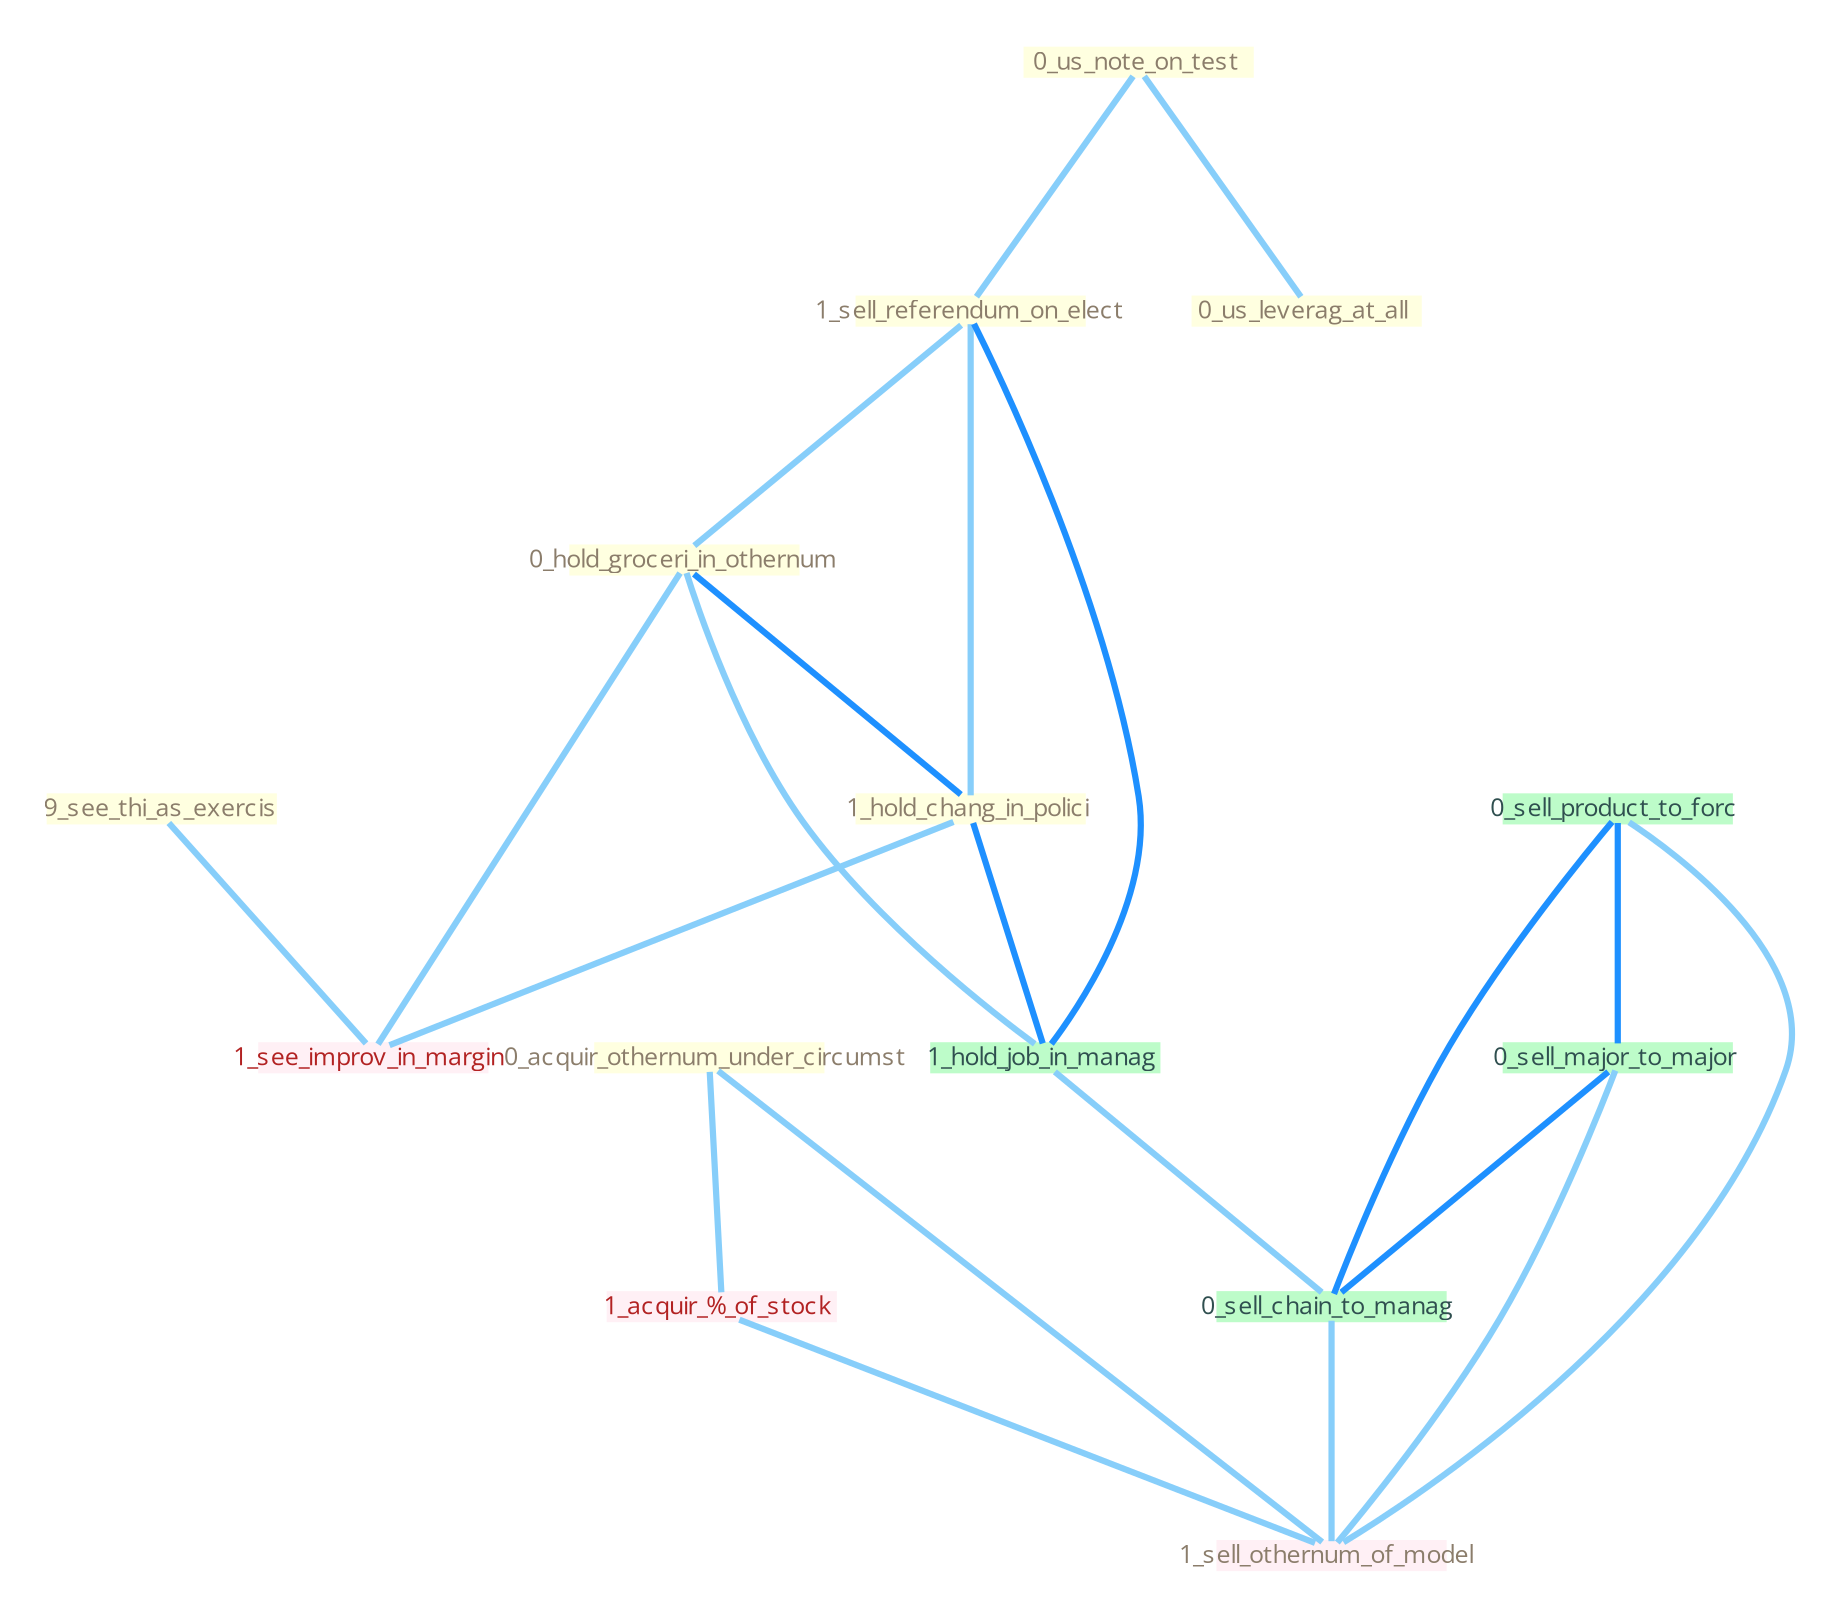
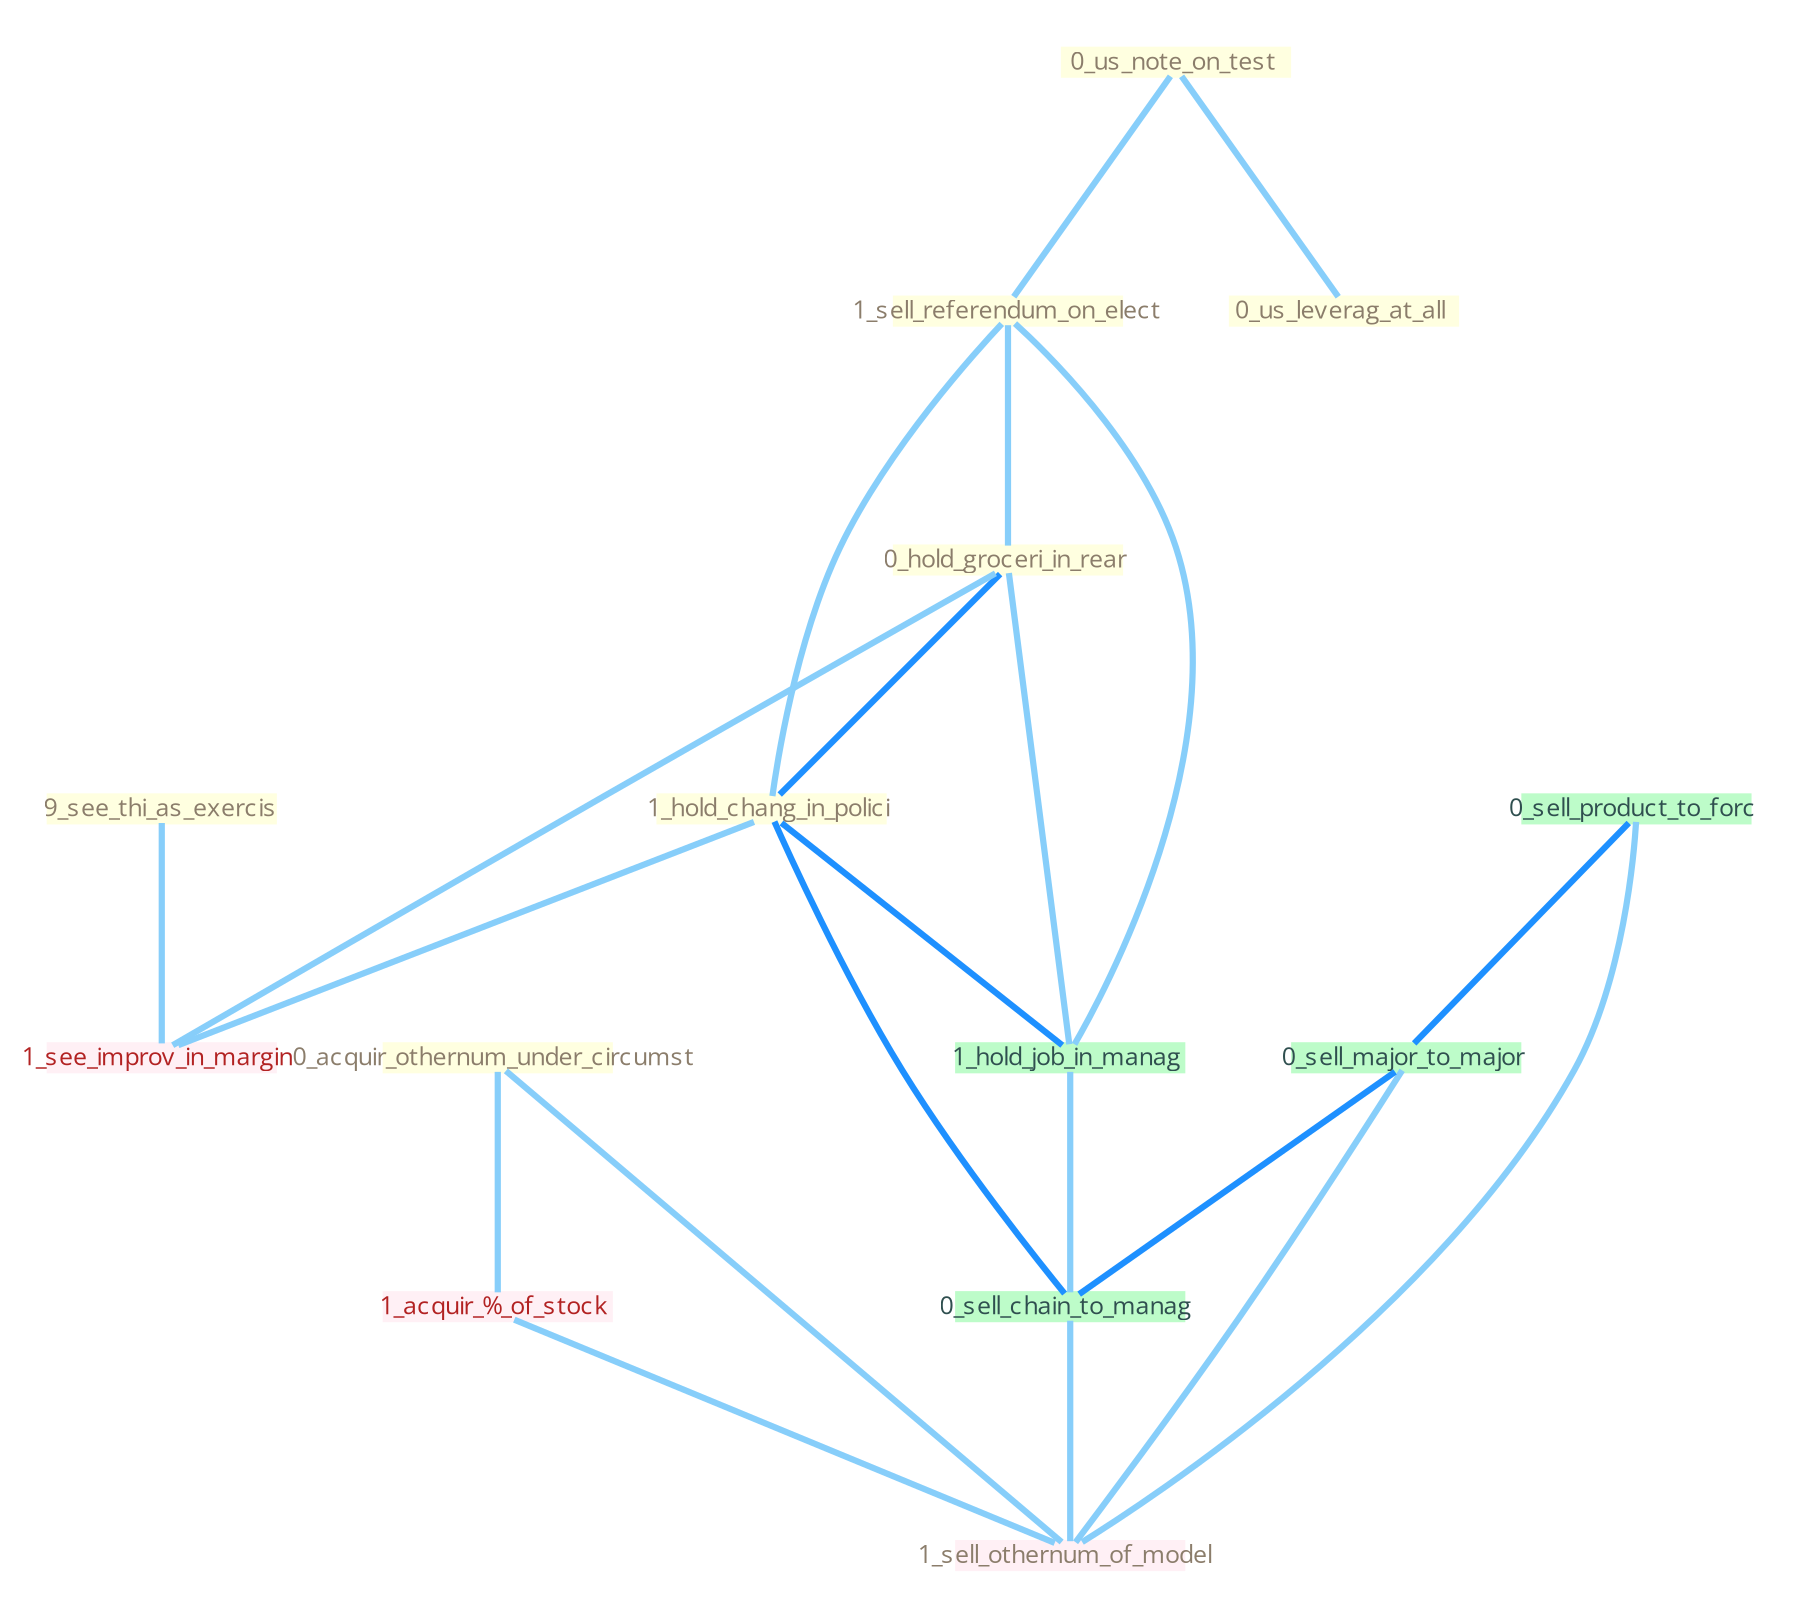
node "0_hold_groceri_in_othernum": label "0_hold_groceri_in_othernum" -> "0_hold_groceri_in_rear"
edge "1_sell_referendum_on_elect" -- "1_hold_job_in_manag": color #1e90ff -> #87cefa
edge "0_sell_product_to_forc" -- "0_sell_chain_to_manag": now "1_hold_chang_in_polici" -- "0_sell_chain_to_manag"
